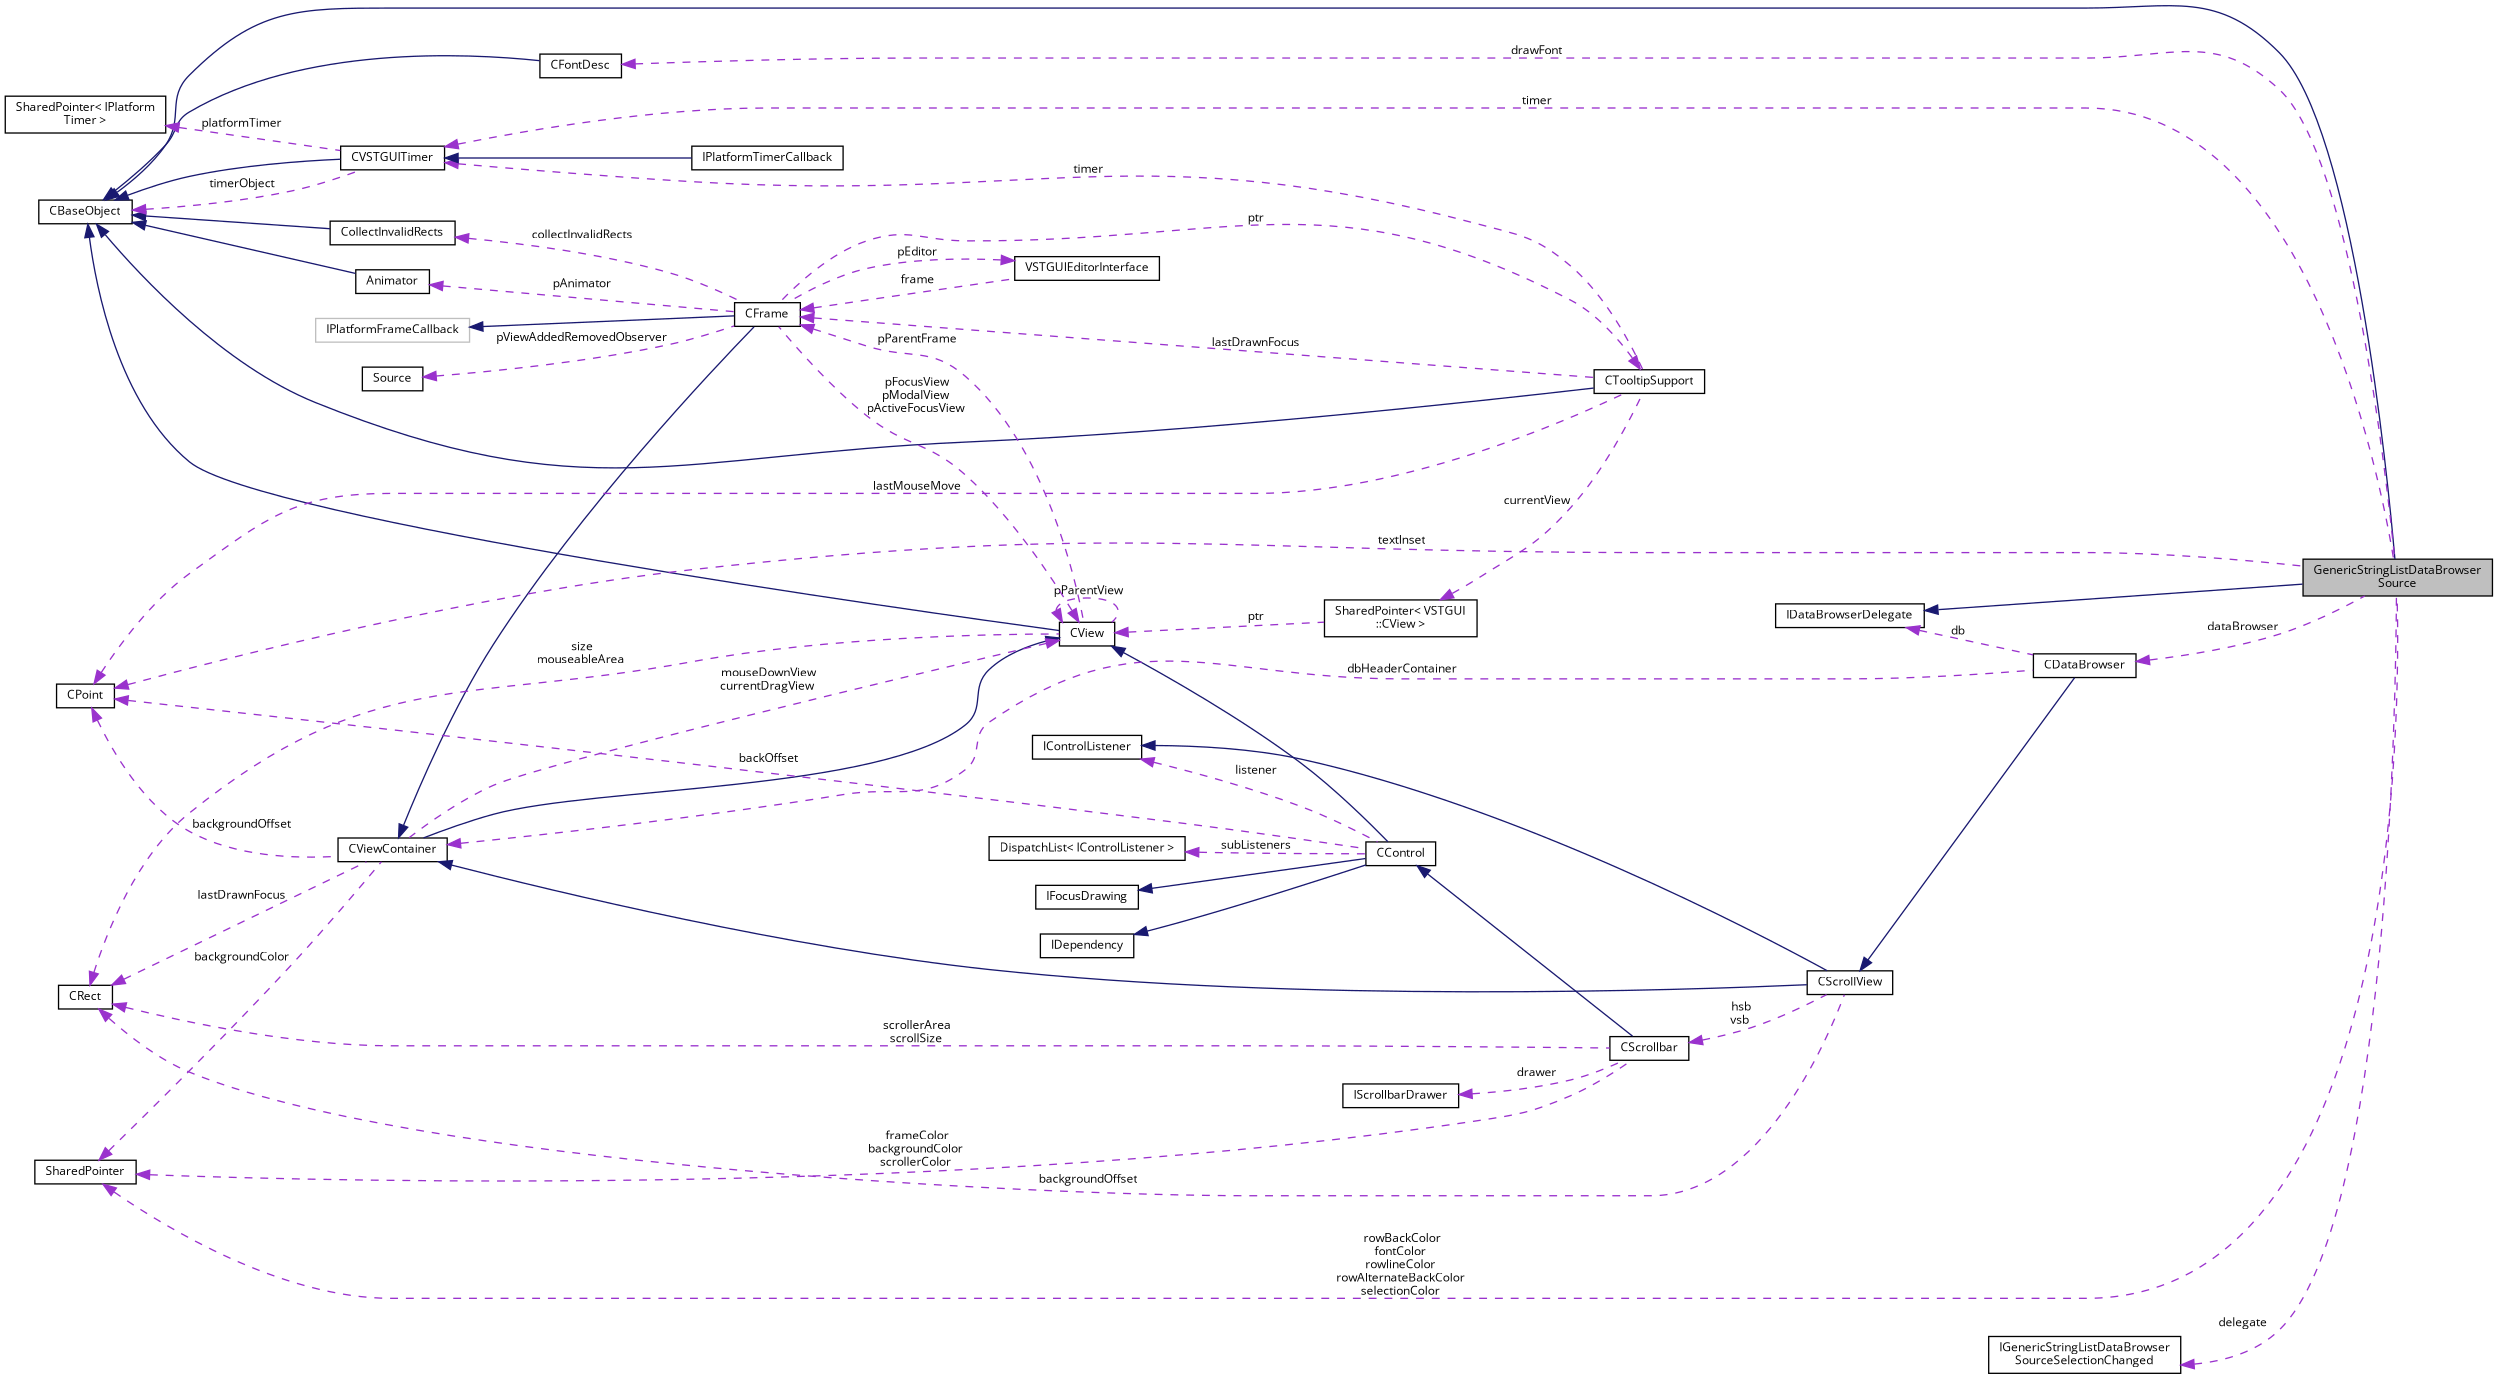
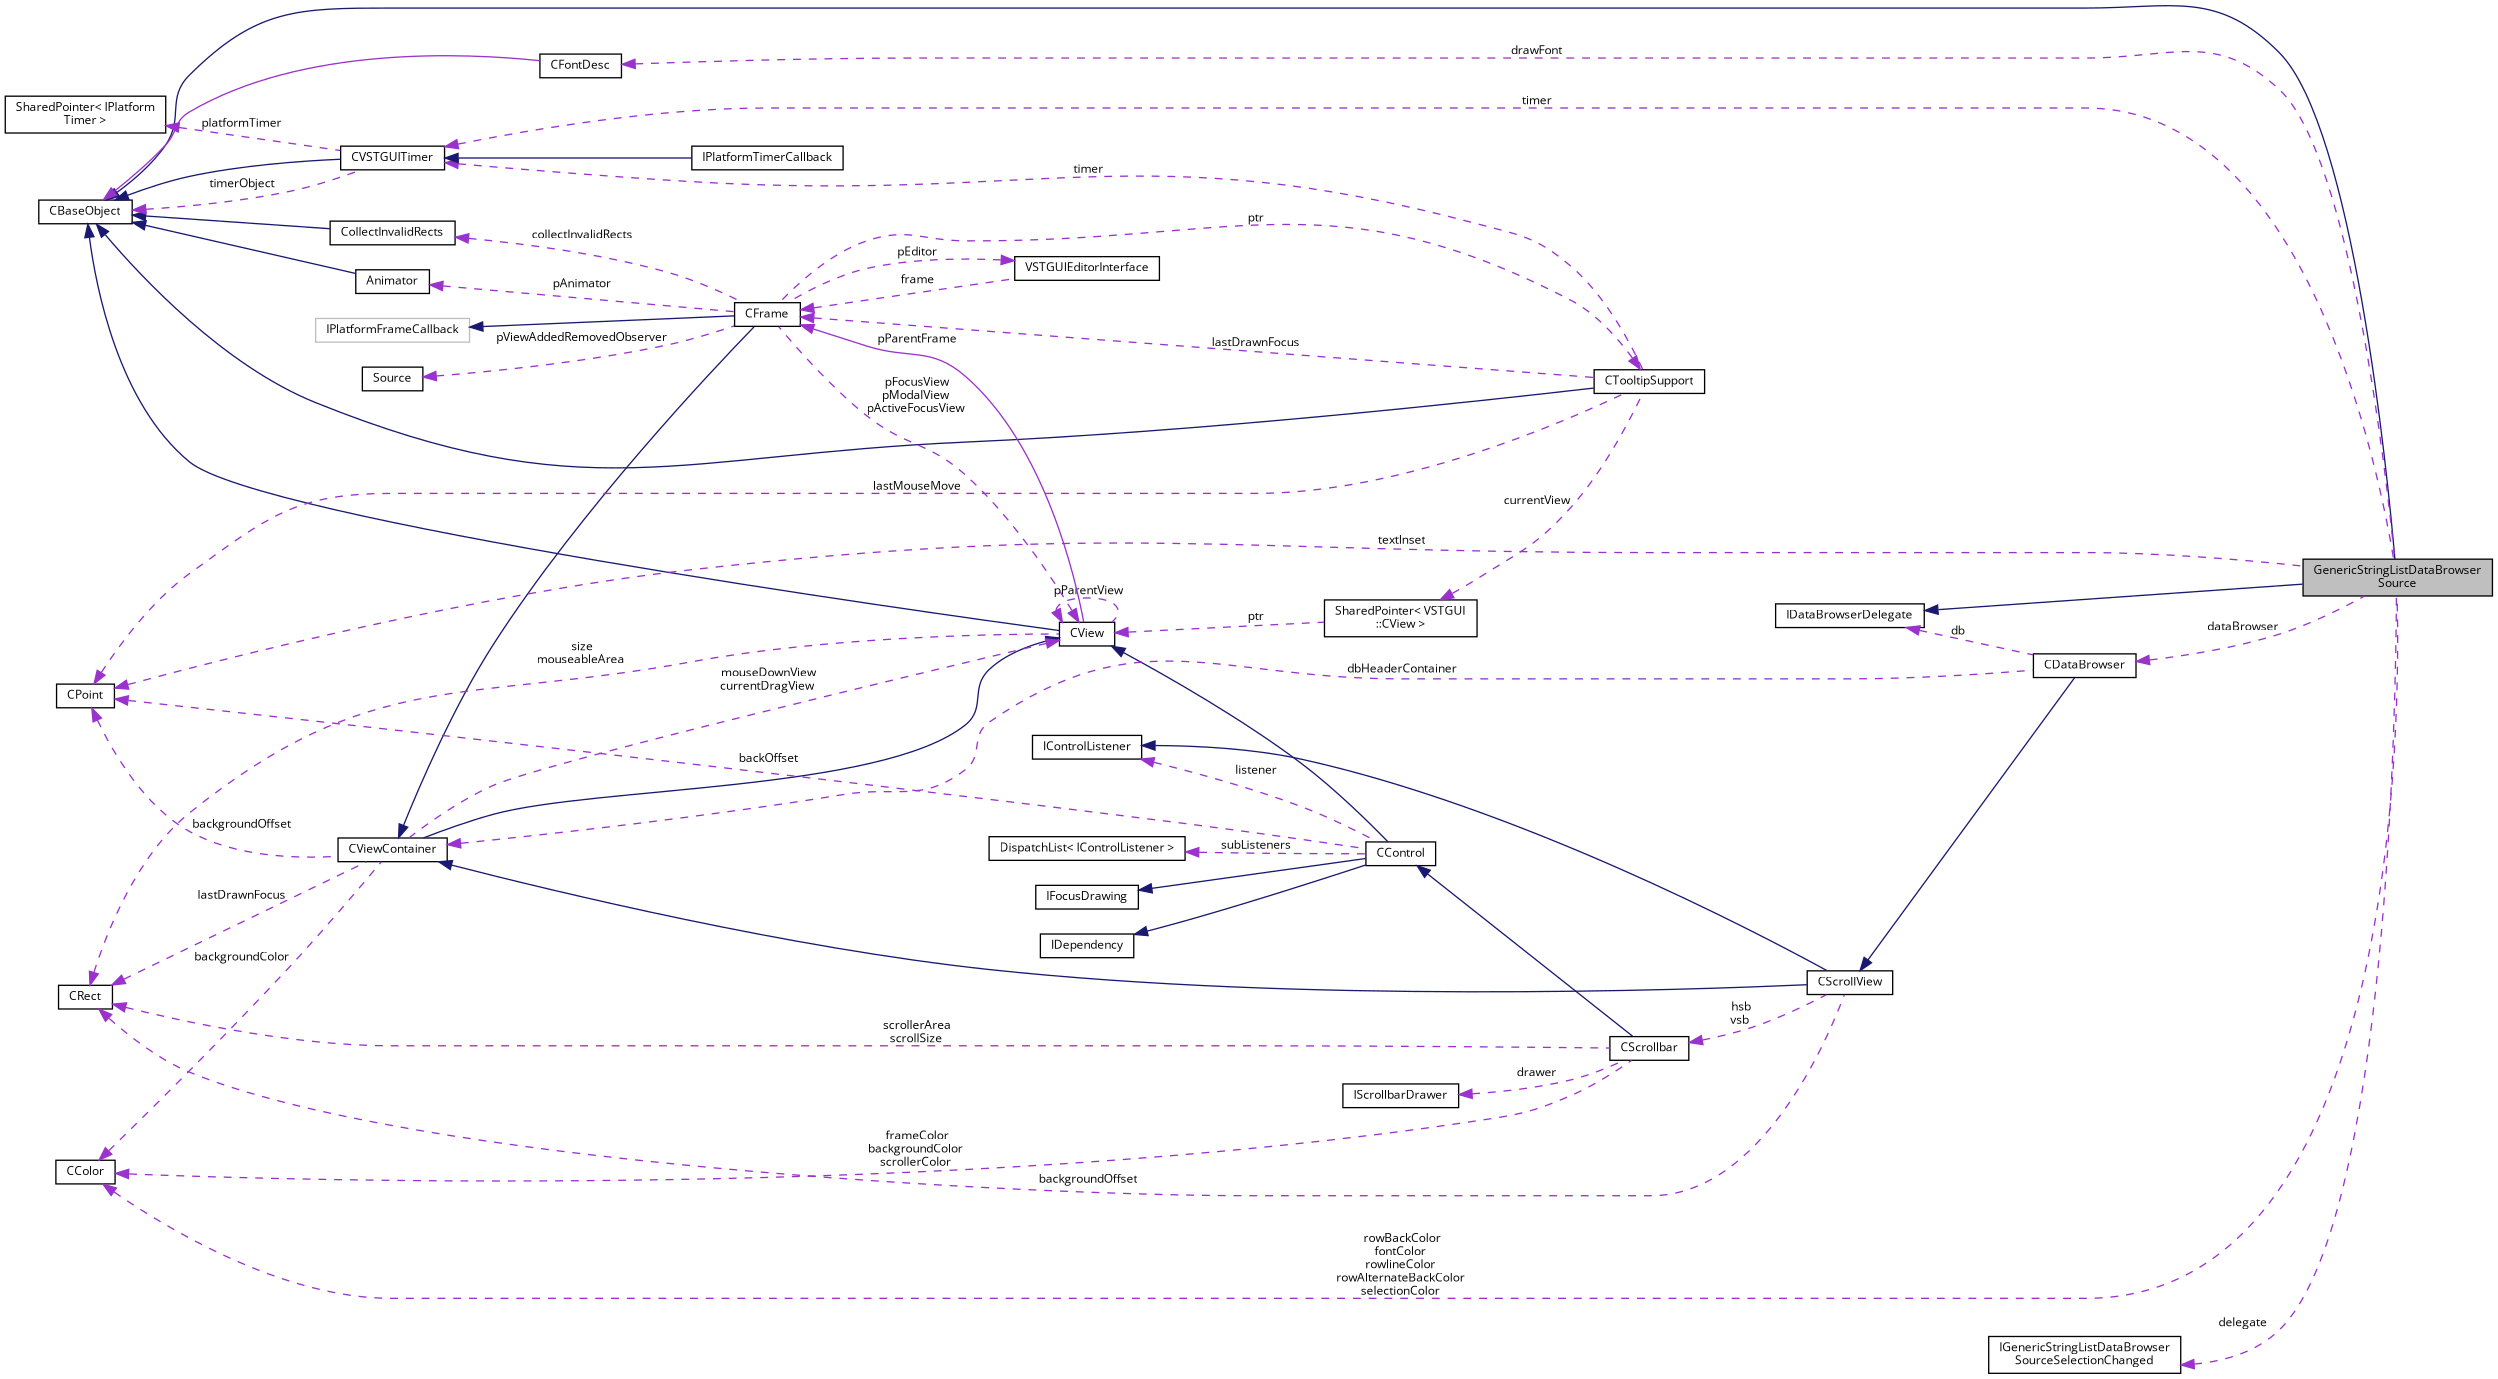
edge "CFontDesc" -> "CBaseObject": color midnightblue -> darkorchid3
edge "CView" -> "CFrame": style dashed -> solid
node "SharedPointer": label "SharedPointer" -> "CColor"
